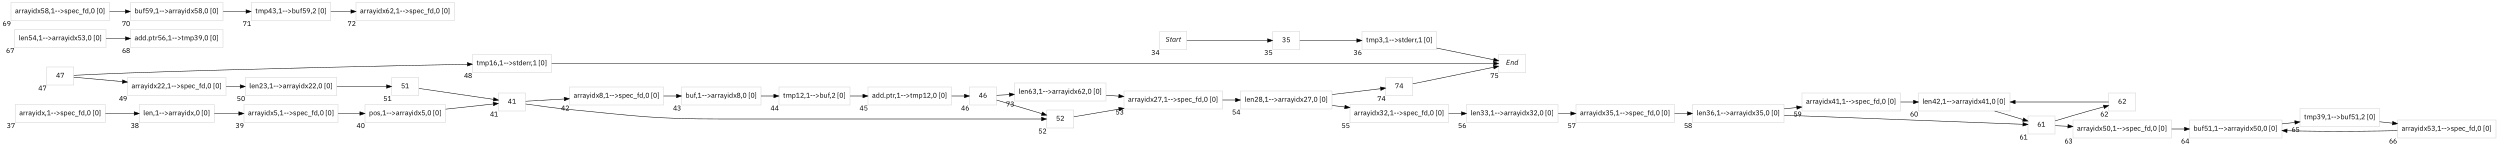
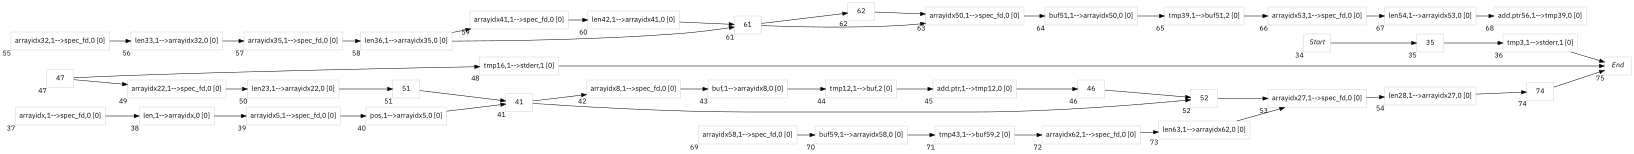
edge "46 46" -> "len63,1-->arrayidx62,0 [0] 73": now "arrayidx62,1-->spec_fd,0 [0] 72" -> "len63,1-->arrayidx62,0 [0] 73"
edge "62 62" -> "len42,1-->arrayidx41,0 [0] 60": now "62 62" -> "arrayidx50,1-->spec_fd,0 [0] 63"
edge "len28,1-->arrayidx27,0 [0] 54" -> "arrayidx32,1-->spec_fd,0 [0] 55": removed
edge "arrayidx53,1-->spec_fd,0 [0] 66" -> "buf51,1-->arrayidx50,0 [0] 64": now "arrayidx53,1-->spec_fd,0 [0] 66" -> "len54,1-->arrayidx53,0 [0] 67"
